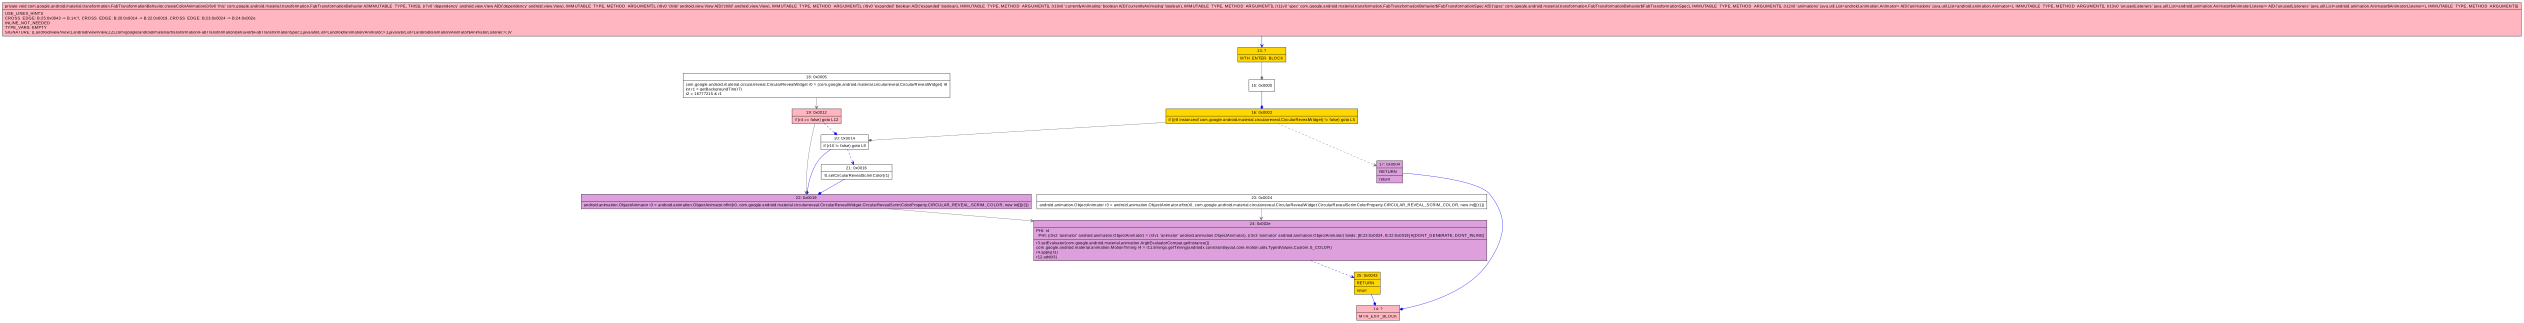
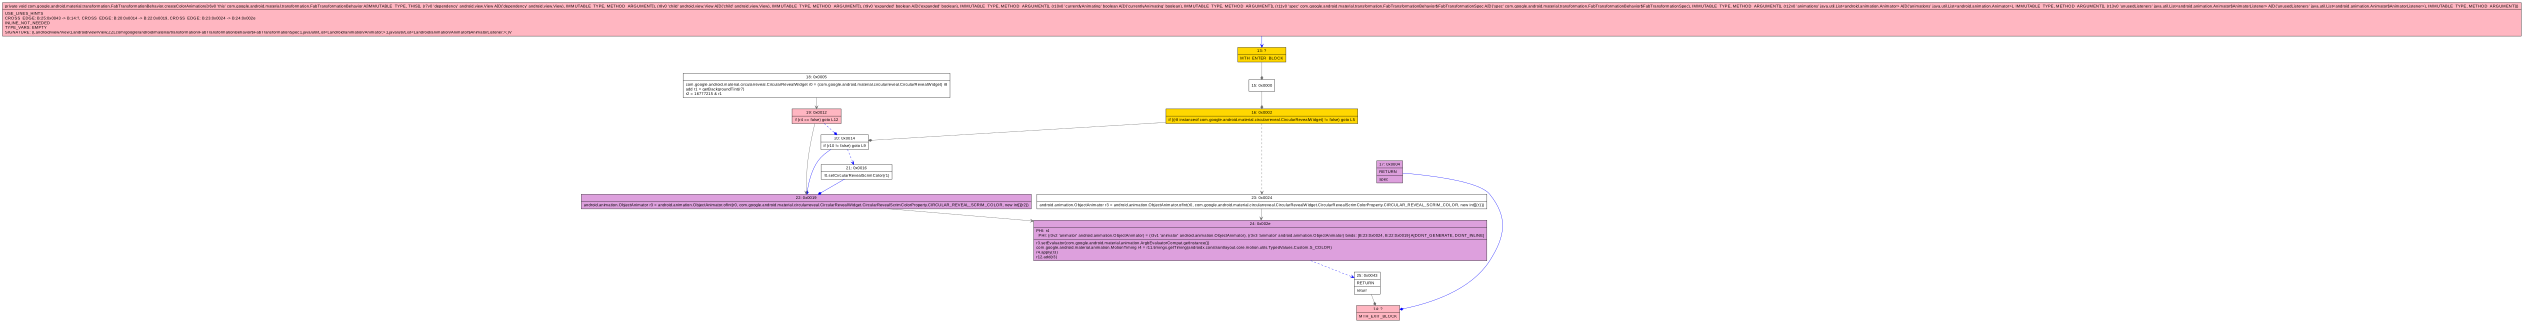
node "18: 0x0005": text "int r1 = getBackgroundTint(r7)" -> "add r1 = getBackgroundTint(r7)"
edge "15: 0x0000" -> "16: 0x0002": color blue -> gray40
edge "16: 0x0002" -> "17: 0x0004": now "16: 0x0002" -> "23: 0x0024"
node "17: 0x0004": text "return" -> "spec"
node "25: 0x0043": fillcolor gold -> white
edge "25: 0x0043" -> "14: ?": color blue -> gray40
